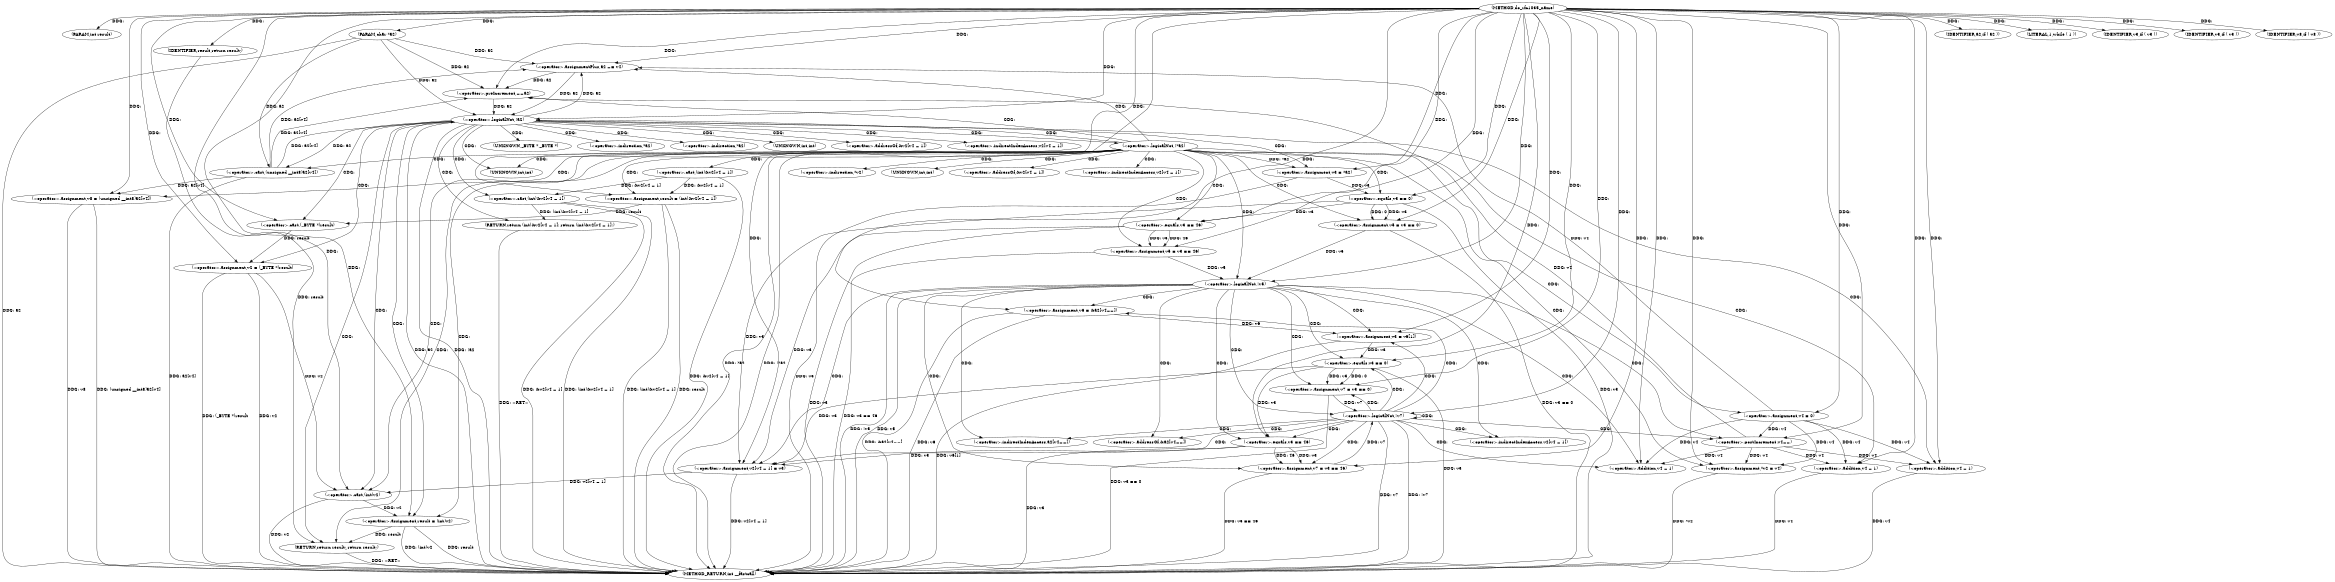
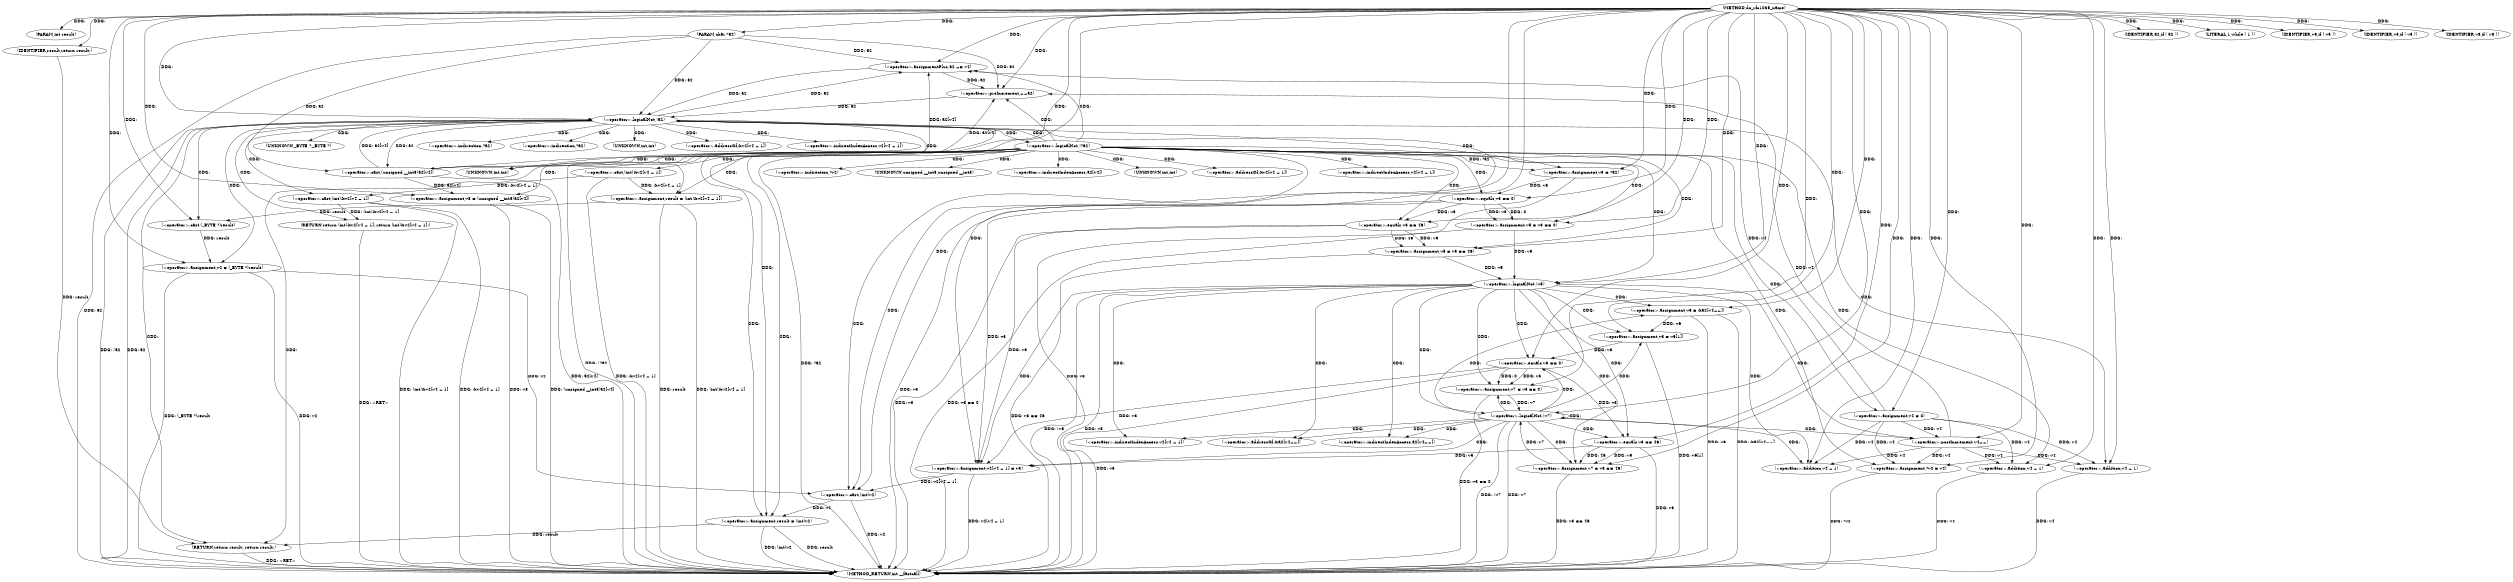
node "(UNKNOWN,unsigned __int8,unsigned __int8)": added
node "(<operator>.indirectIndexAccess,a2[v4])": added
edge "(METHOD,do_rfc1035_name)" -> "(<operator>.assignment,v3 = v6[1])": label "DDG: " -> "CDG: "
